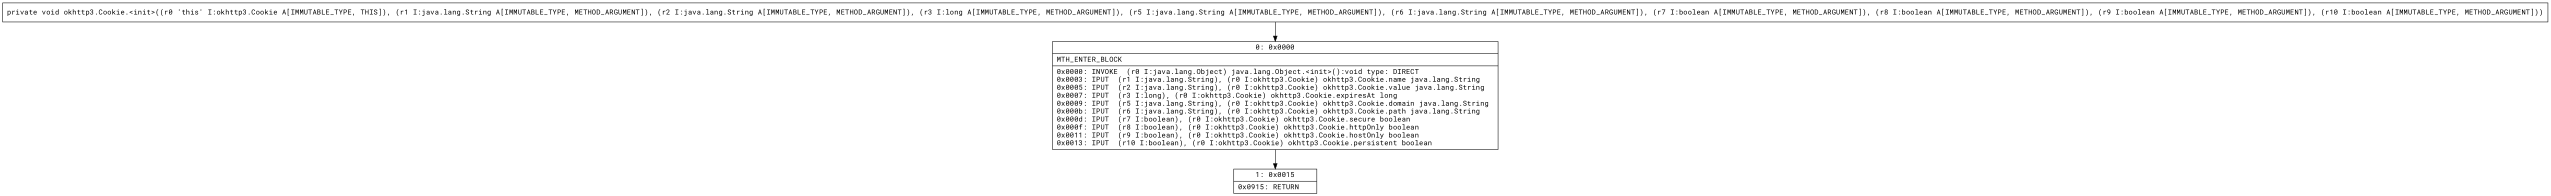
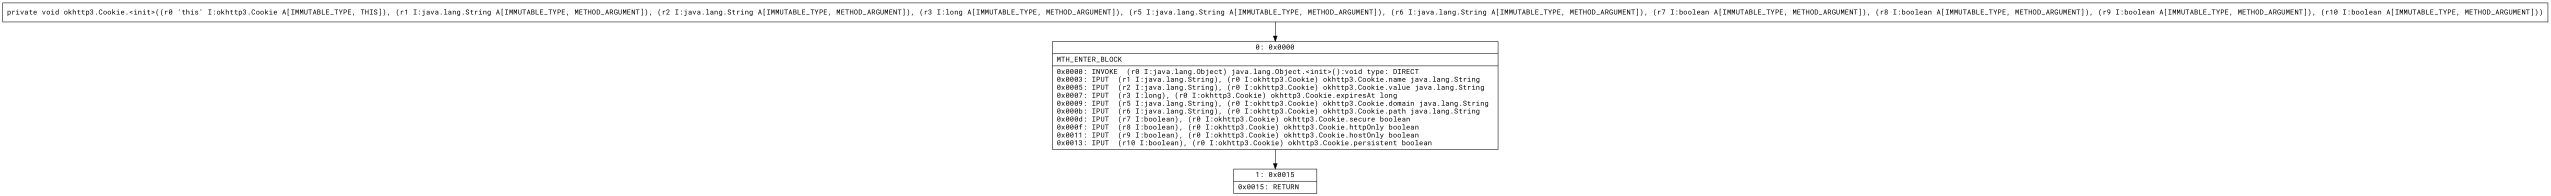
node "1: 0x0015": text "0x0915: RETURN" -> "0x0015: RETURN"
